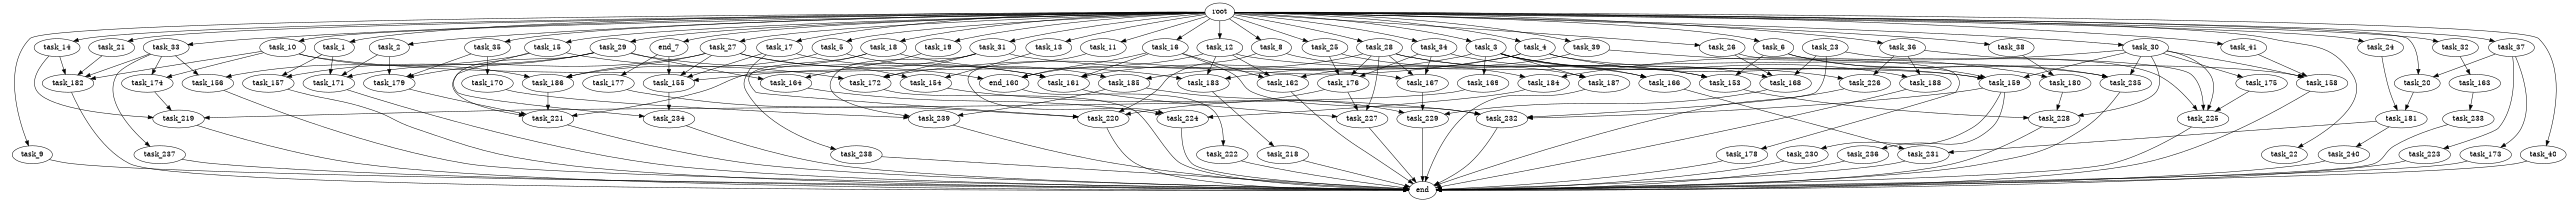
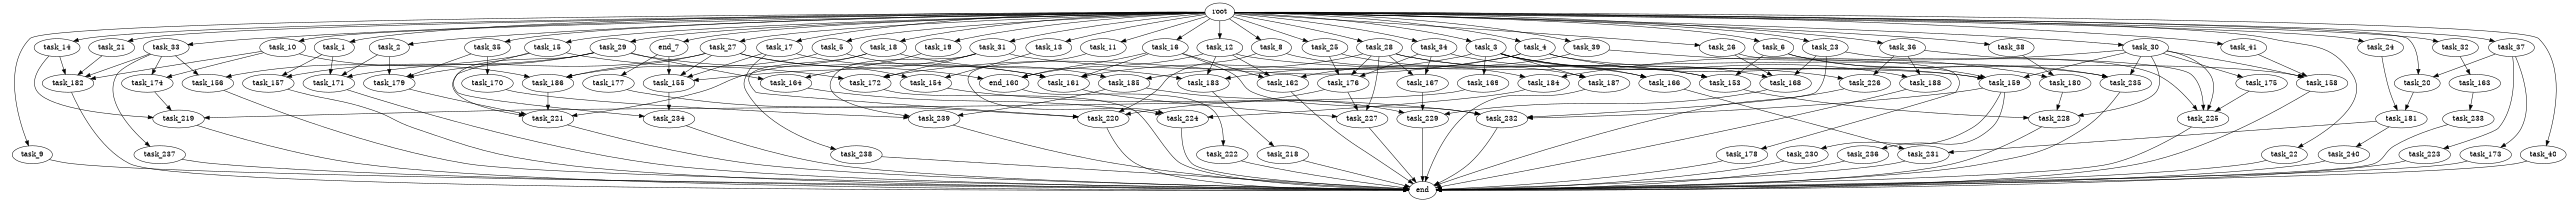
edge "root" -> "task_23": added
edge "task_10" -> "task_167": removed
edge "task_22" -> "end": added
